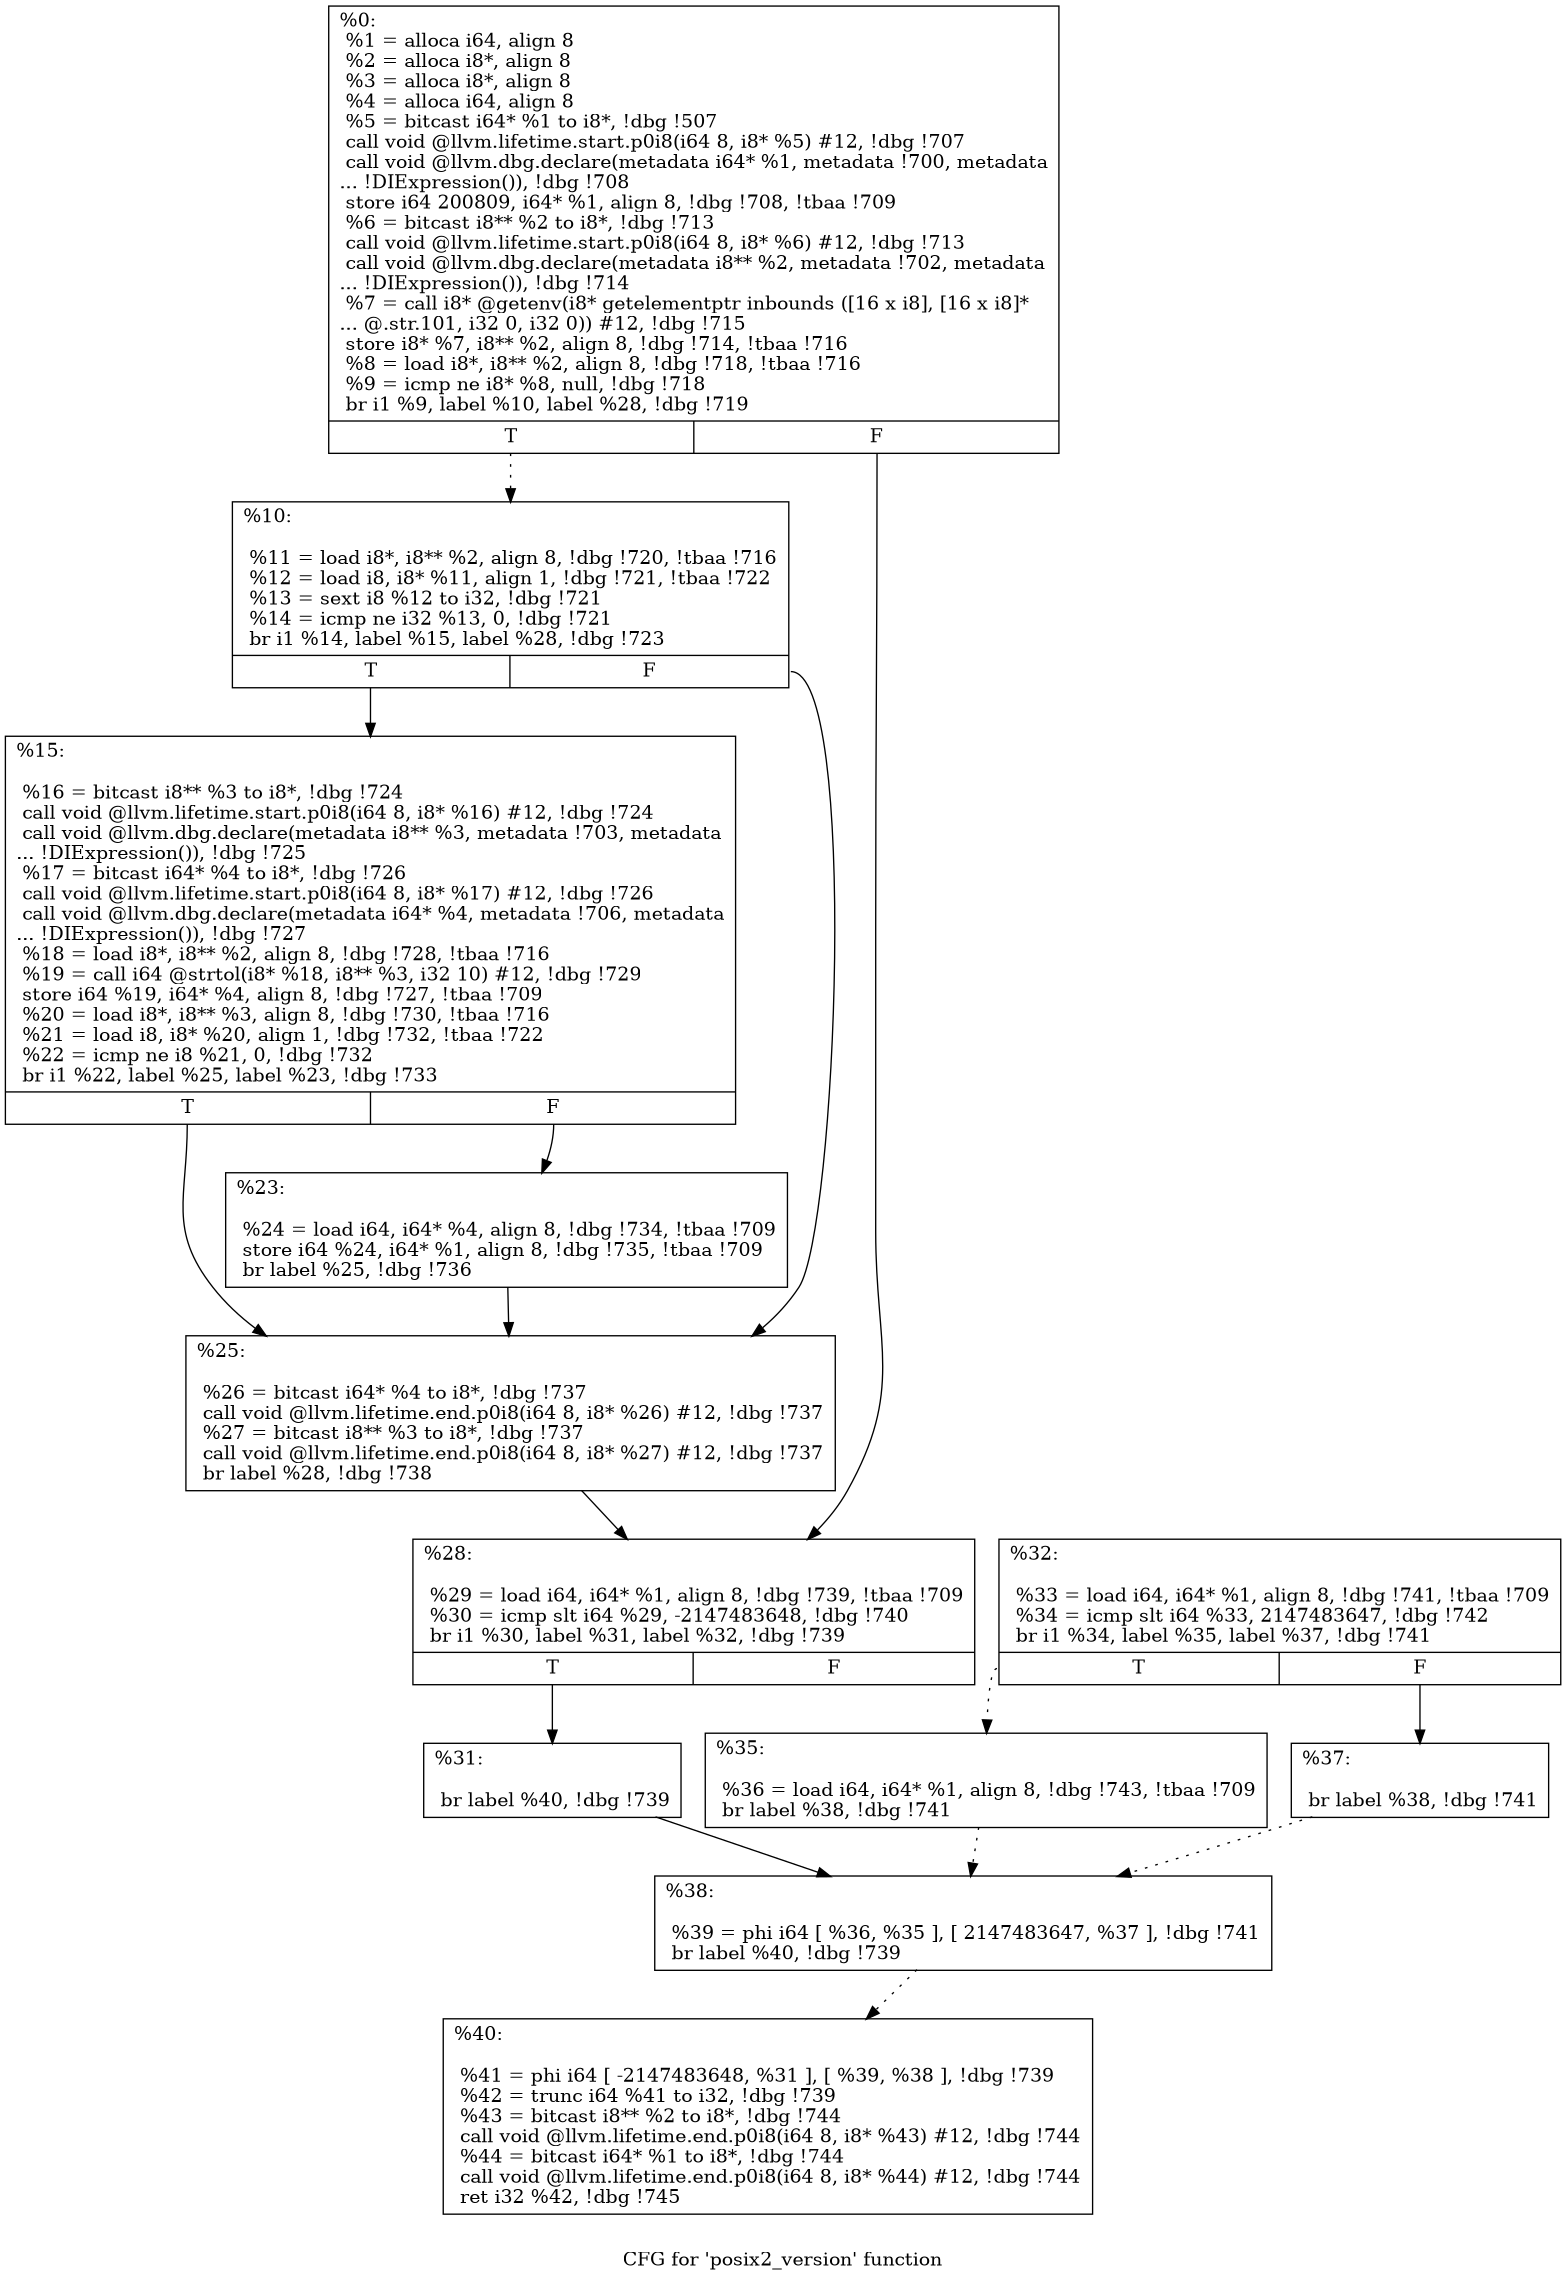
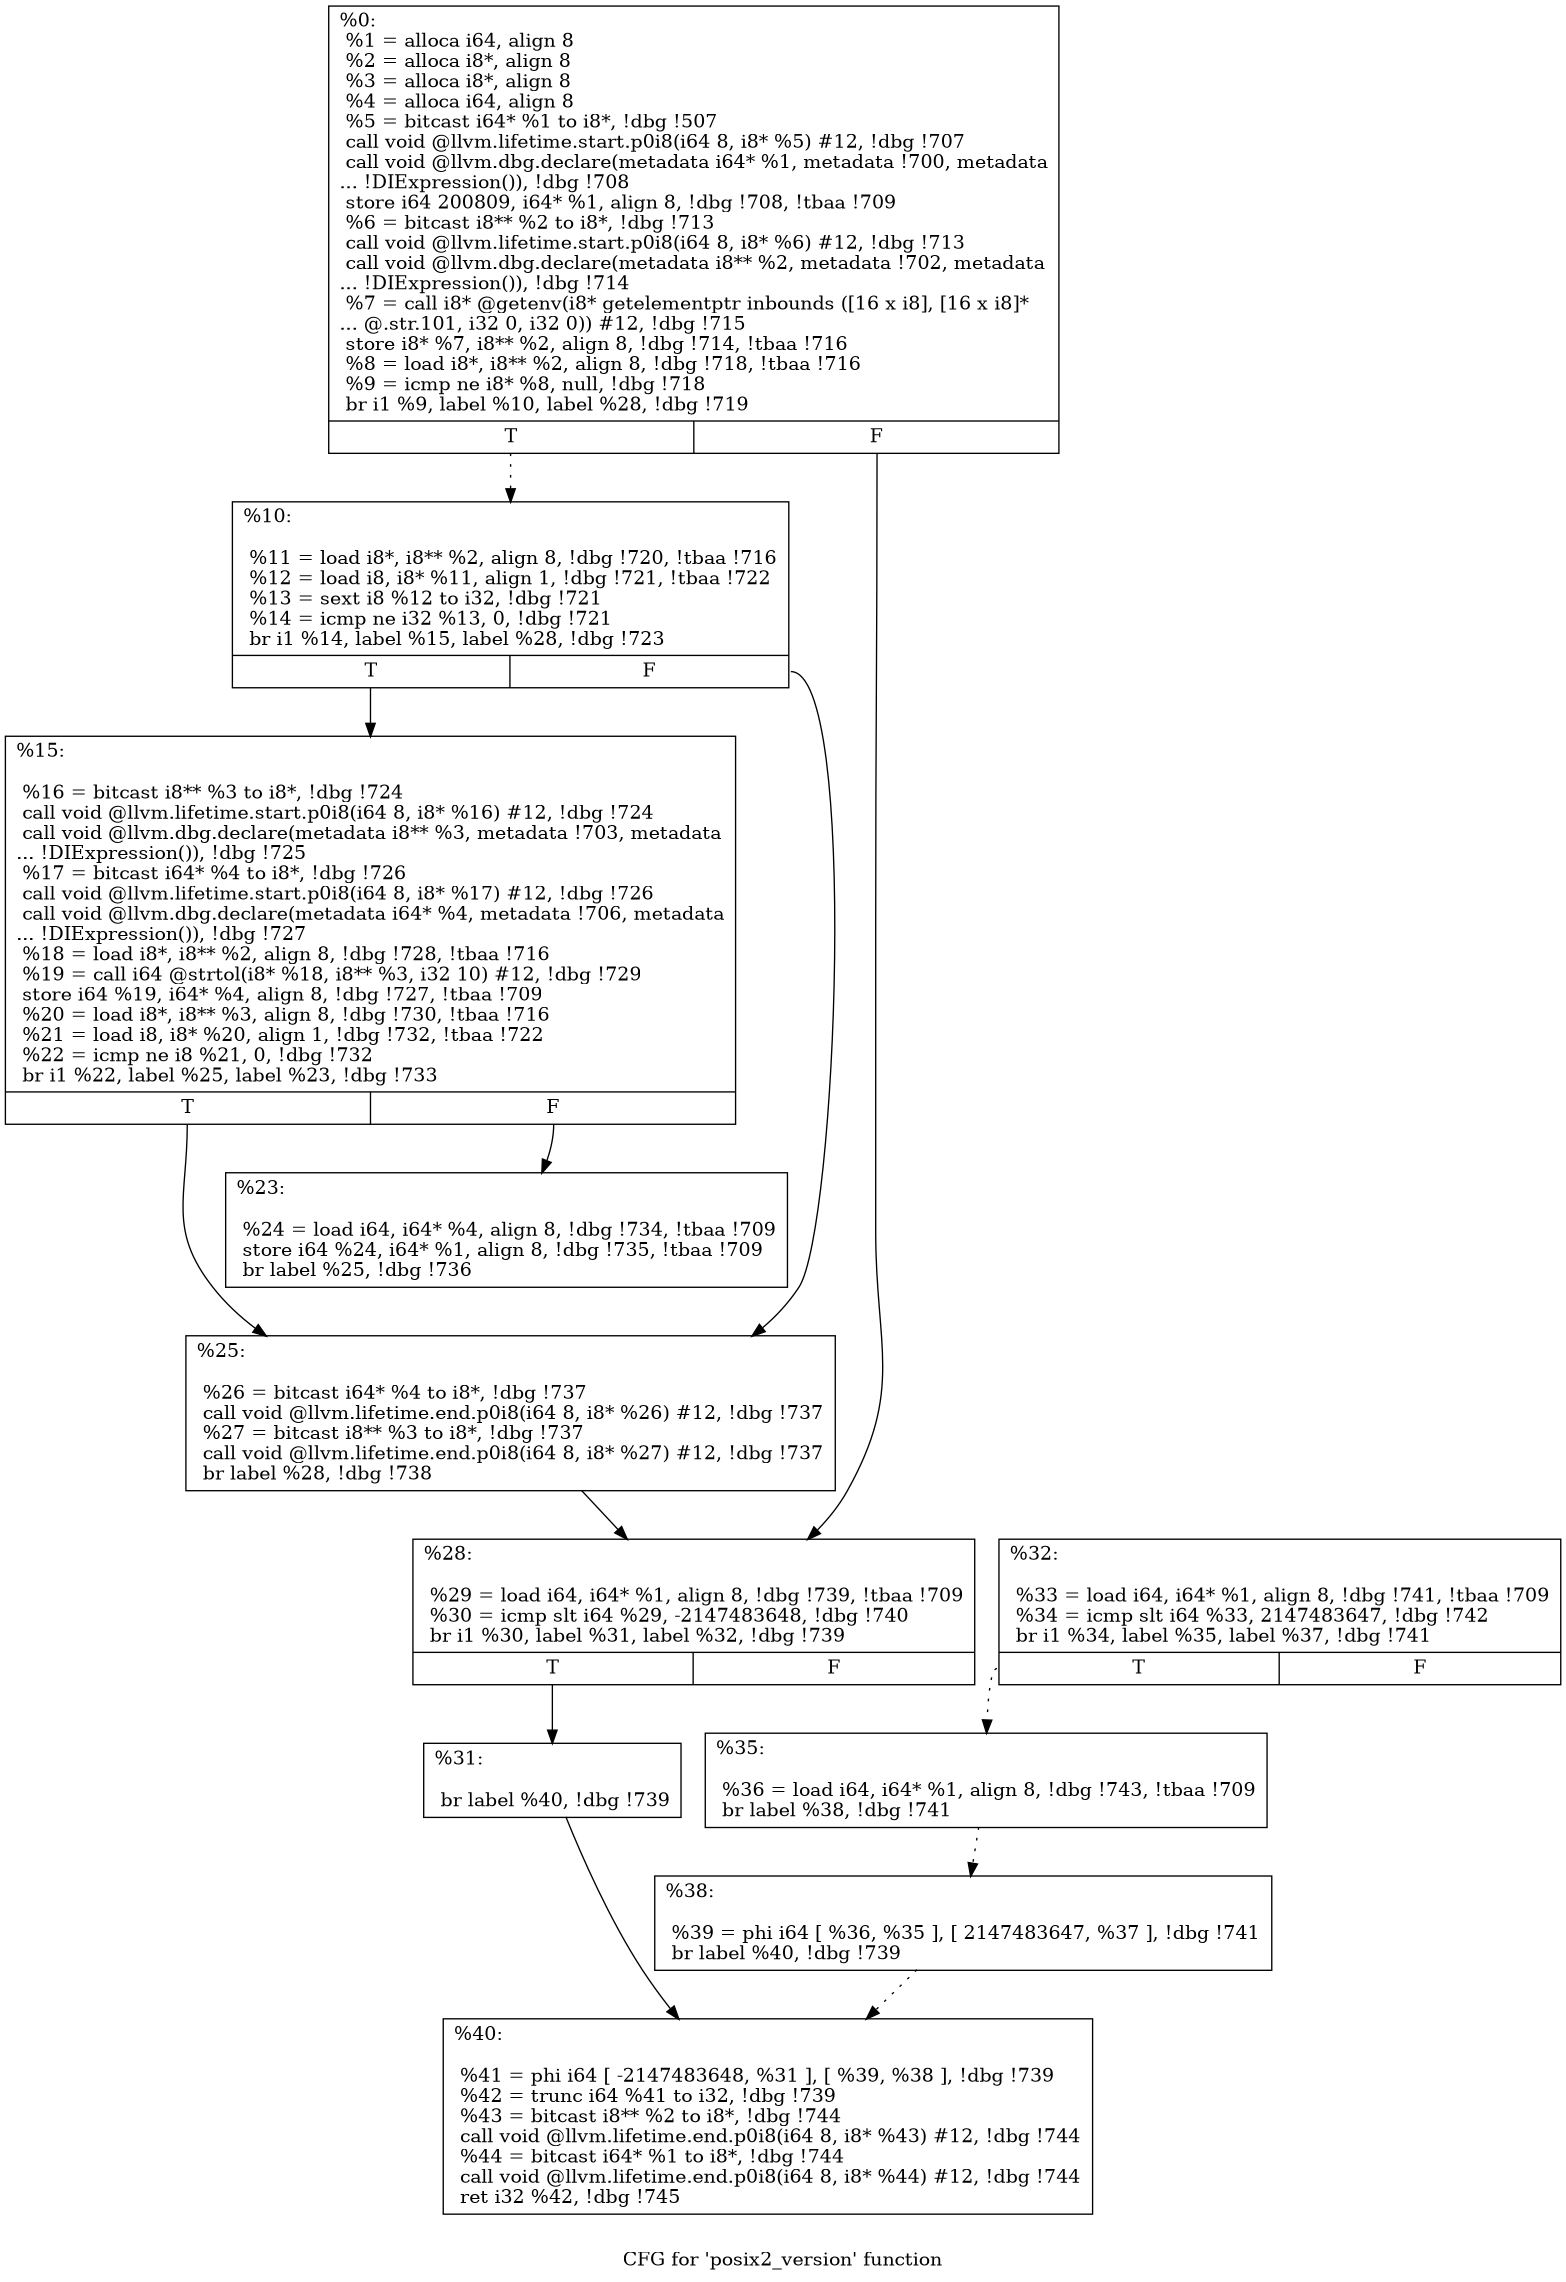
edge "%23:" -> "%25:": removed
node "%37:": removed
edge "%31:" -> "%38:": now "%31:" -> "%40:"
